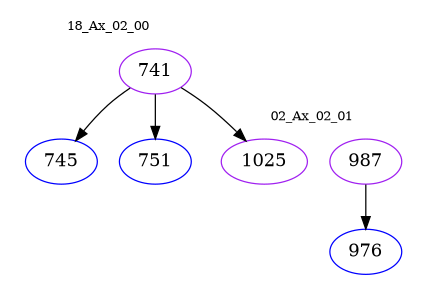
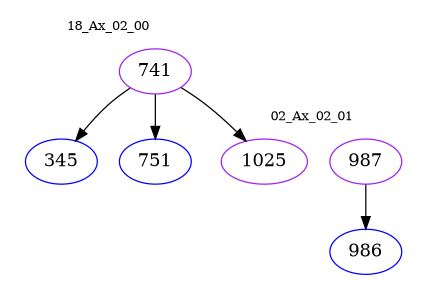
node "745": label "745" -> "345"
node "976": label "976" -> "986"
